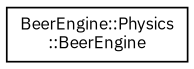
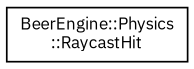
node "BeerEngine::Physics ::BeerEngine": label "BeerEngine::Physics ::BeerEngine" -> "BeerEngine::Physics ::RaycastHit"
